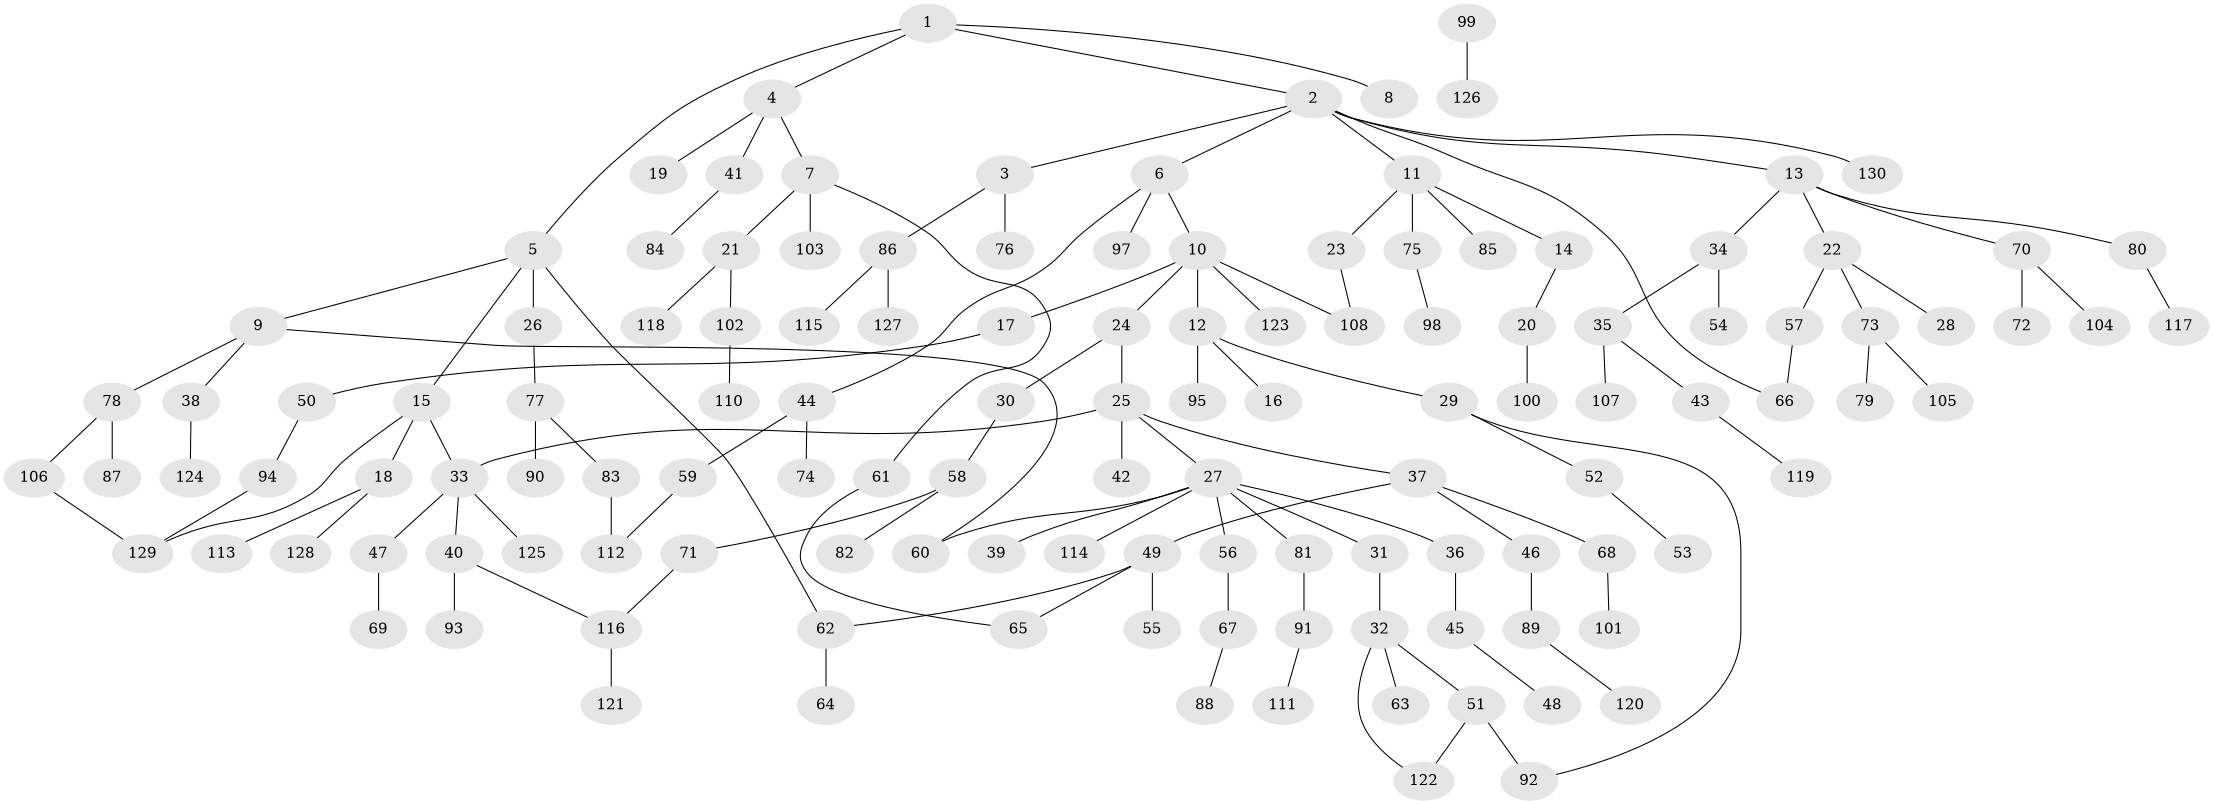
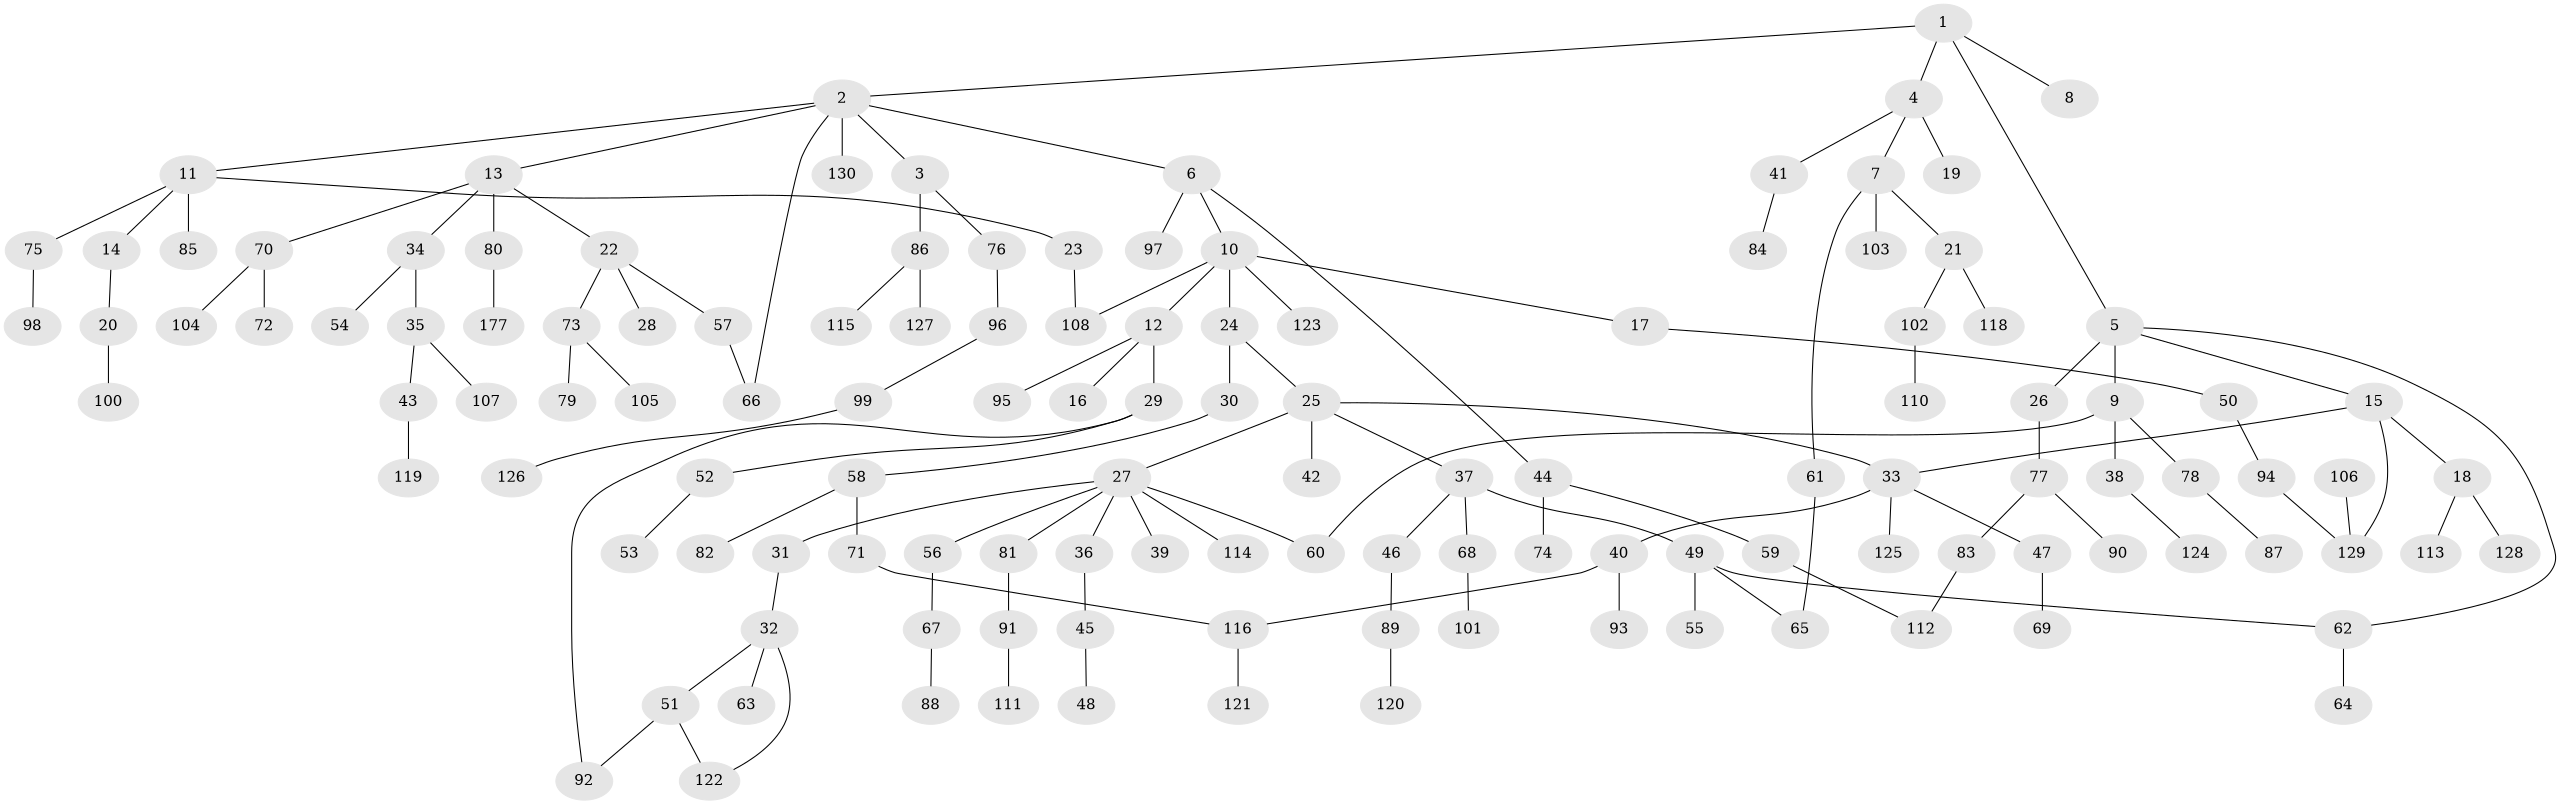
node "96": added
node "117": label "117" -> "177"
edge "78" -- "106": removed
